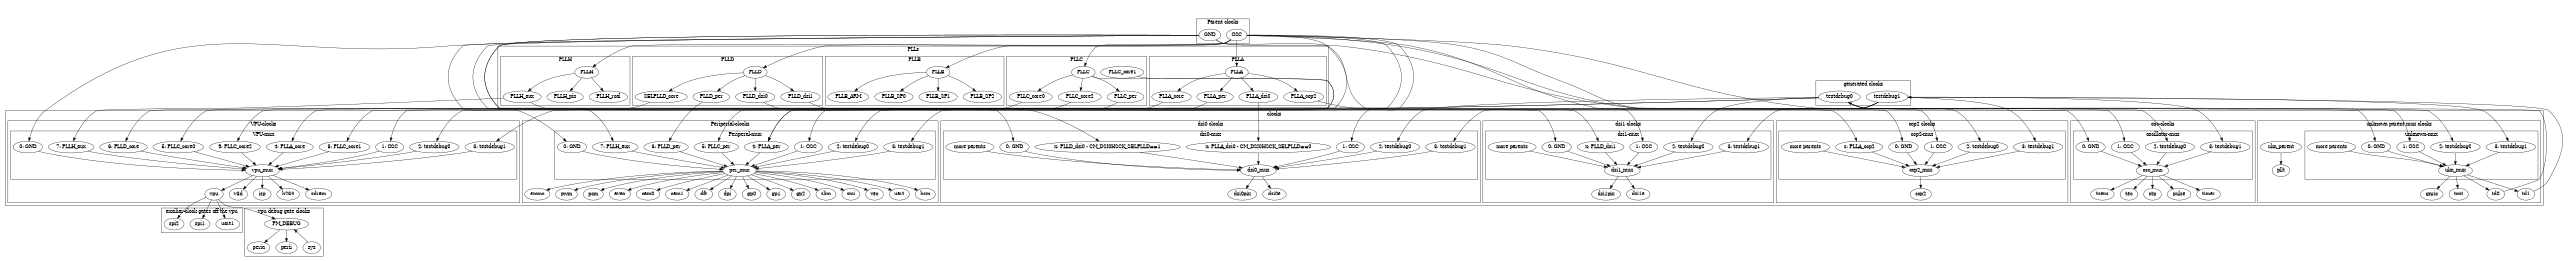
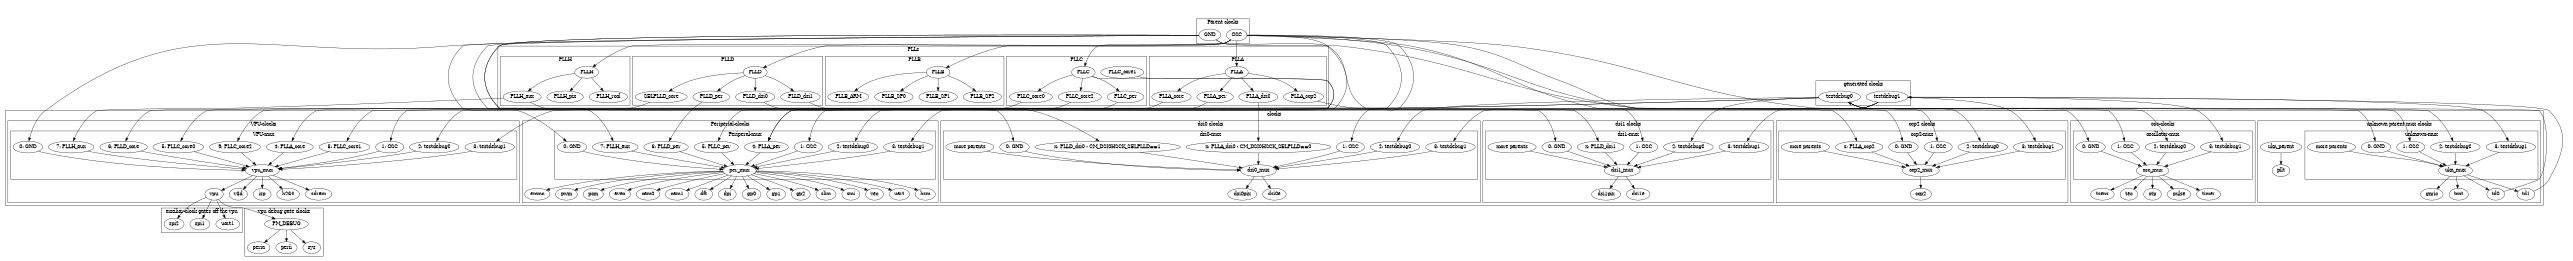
edge "sys" -> "PM_DEBUG": reversed
